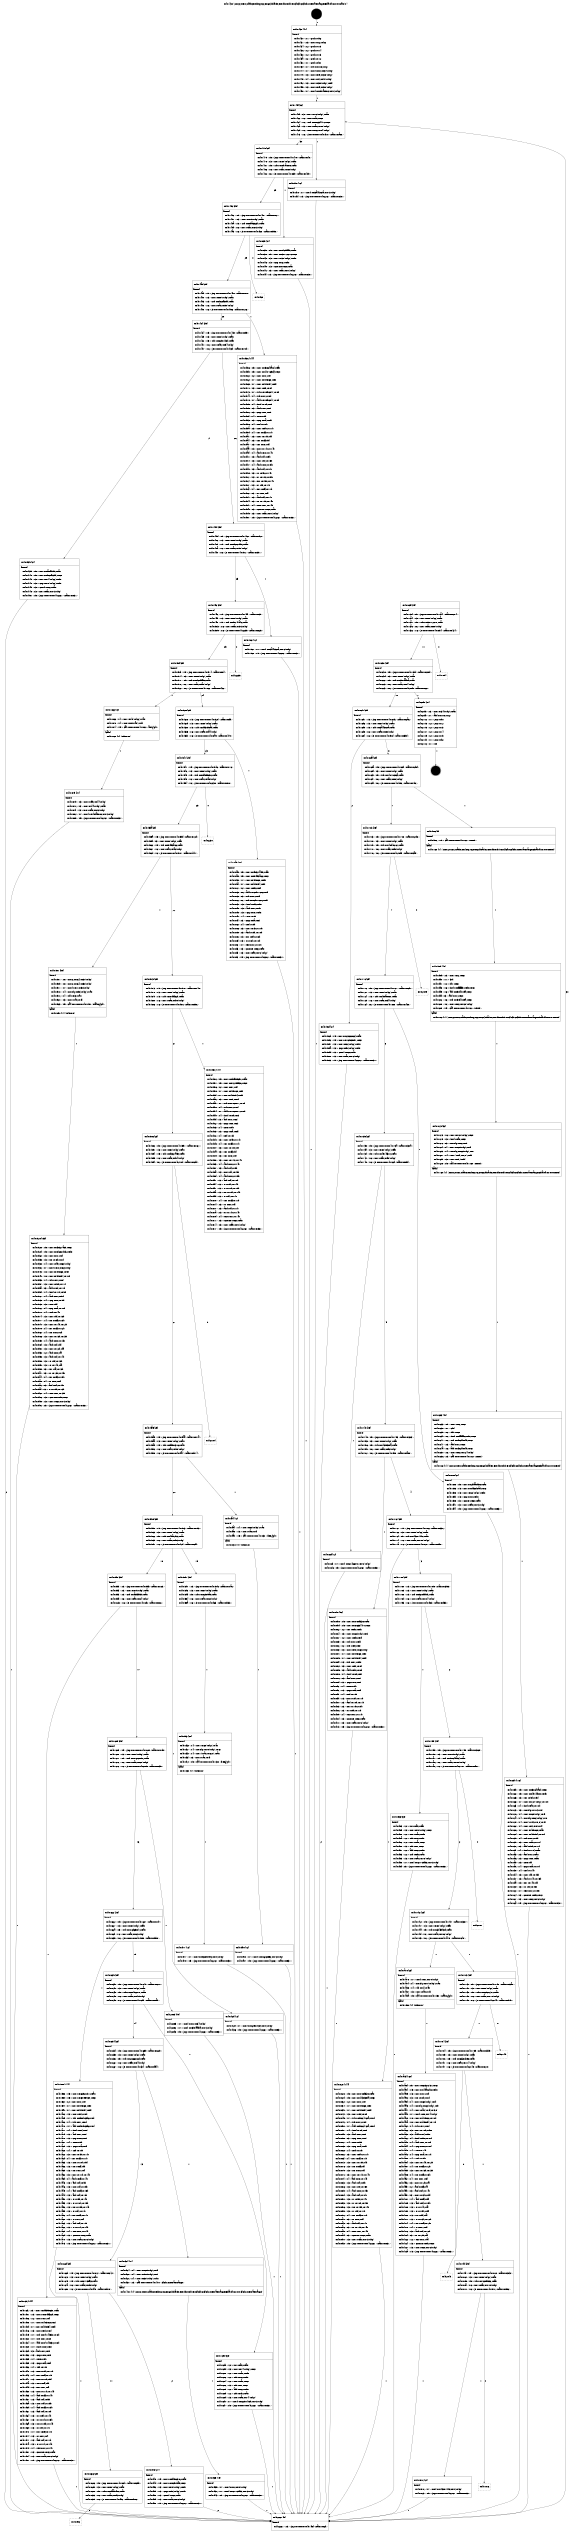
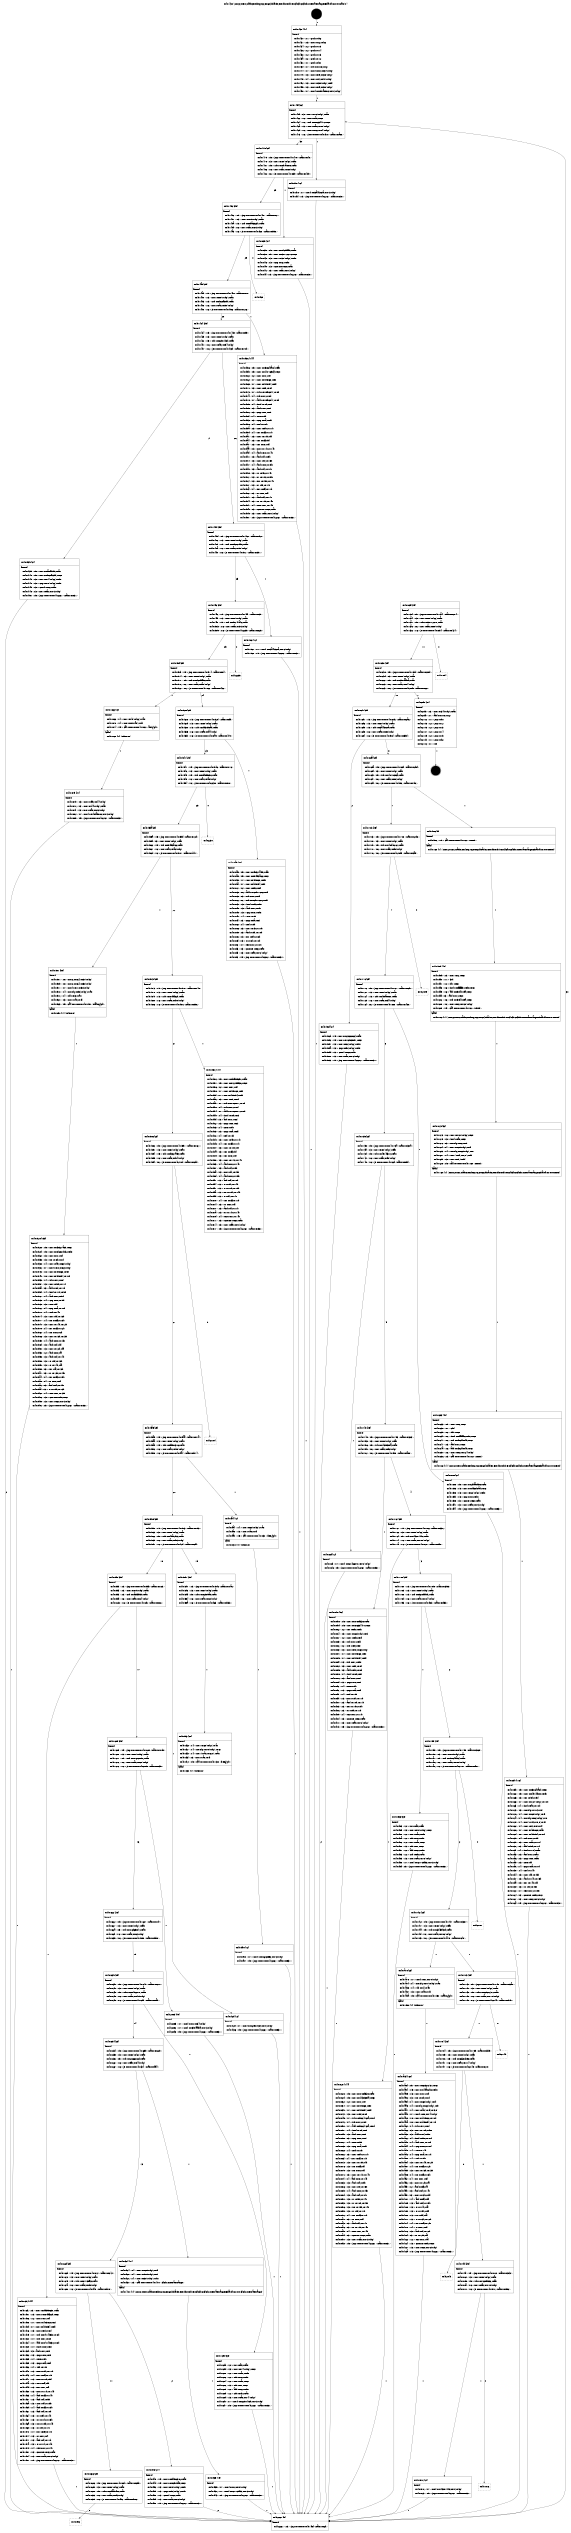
node "0x401f77 [12]": removed
node "0x4019e8 [144]": removed
